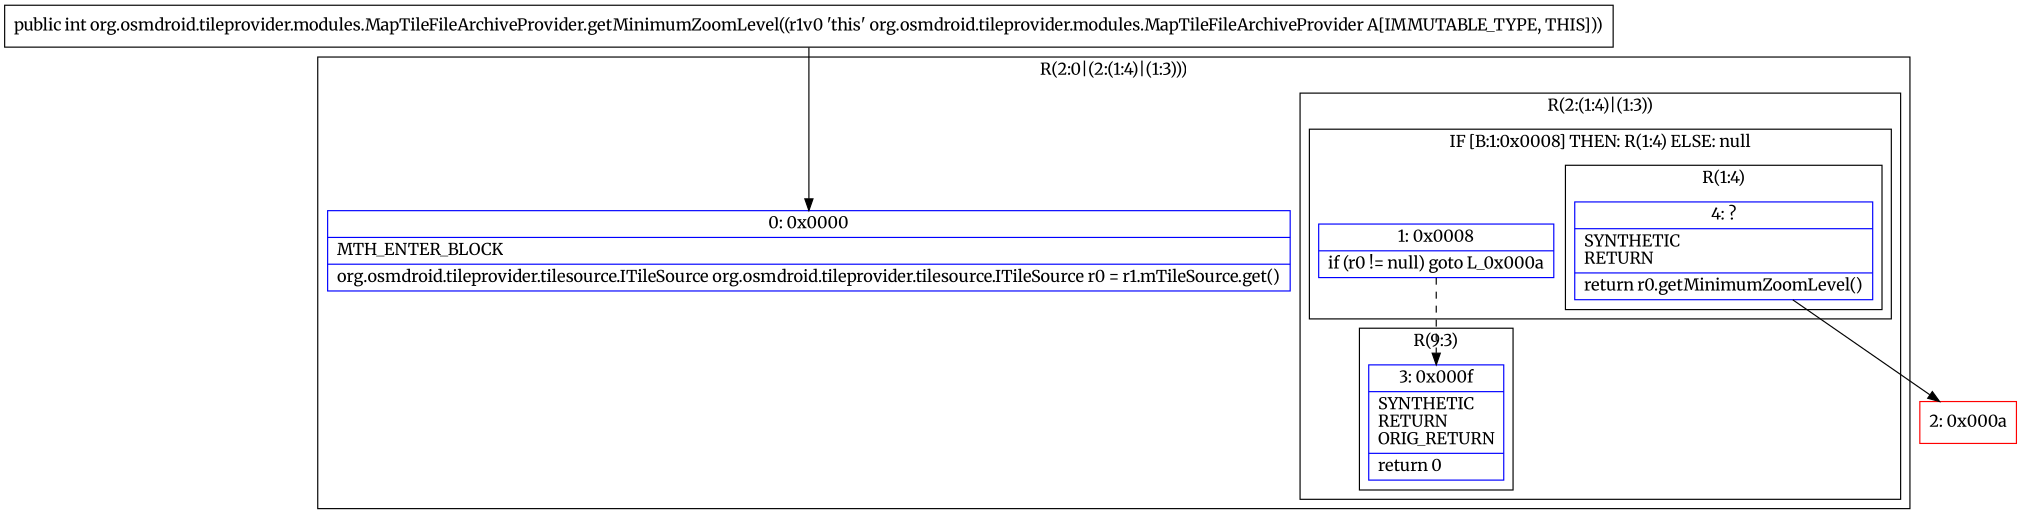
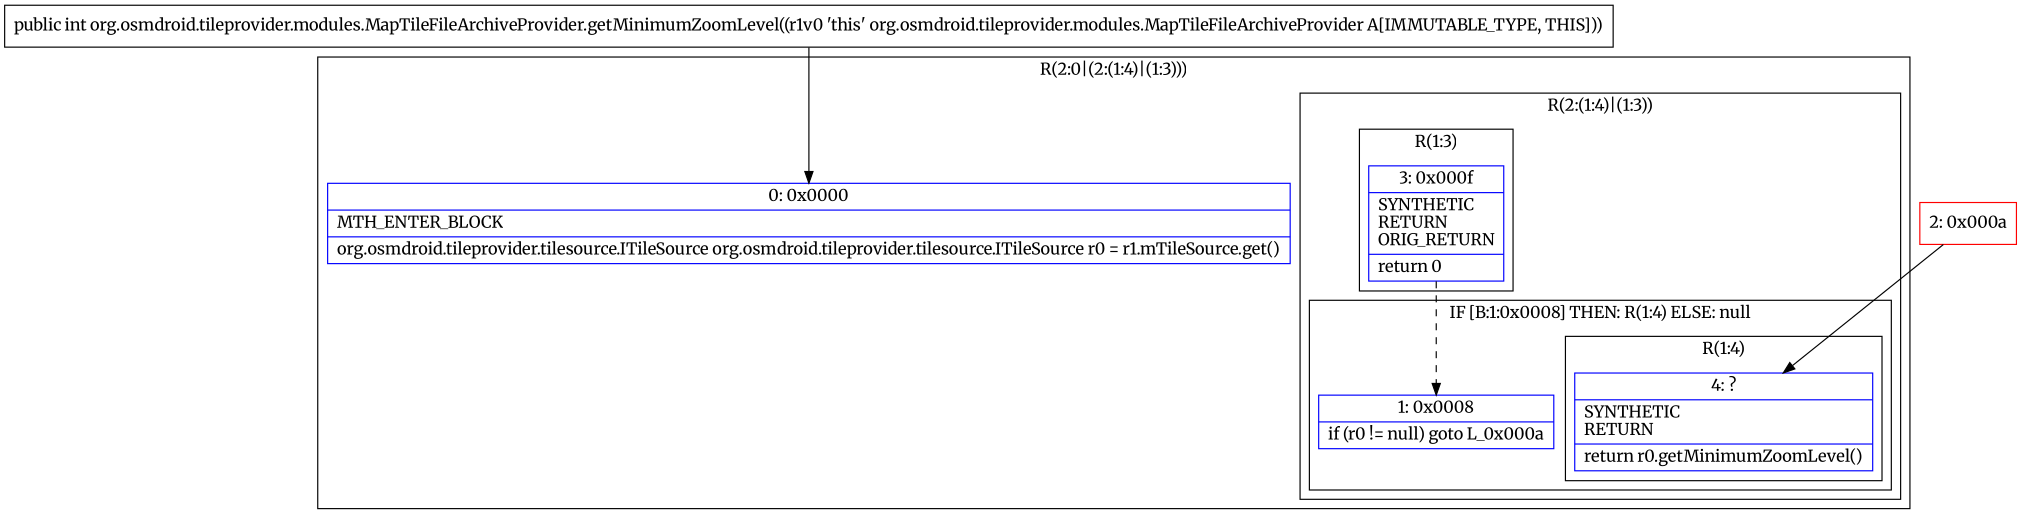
edge "1: 0x0008" -> "3: 0x000f": reversed
cluster "R(9:3)": label "R(9:3)" -> "R(1:3)"
edge "4: ?" -> "2: 0x000a": reversed
